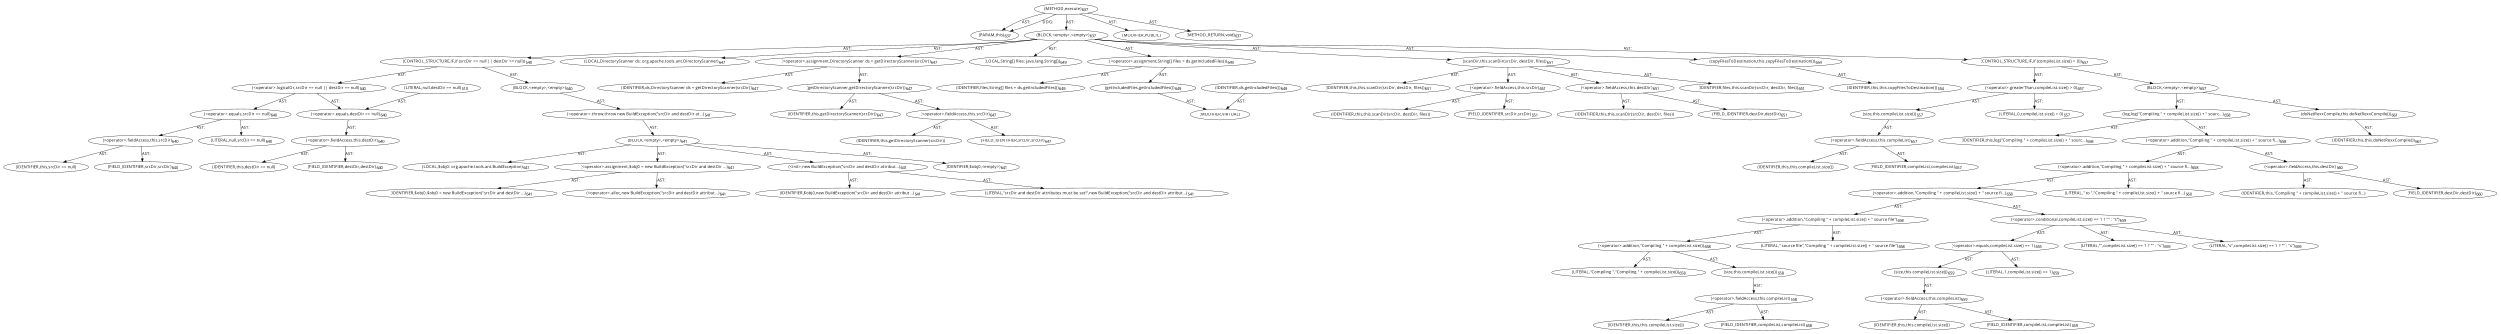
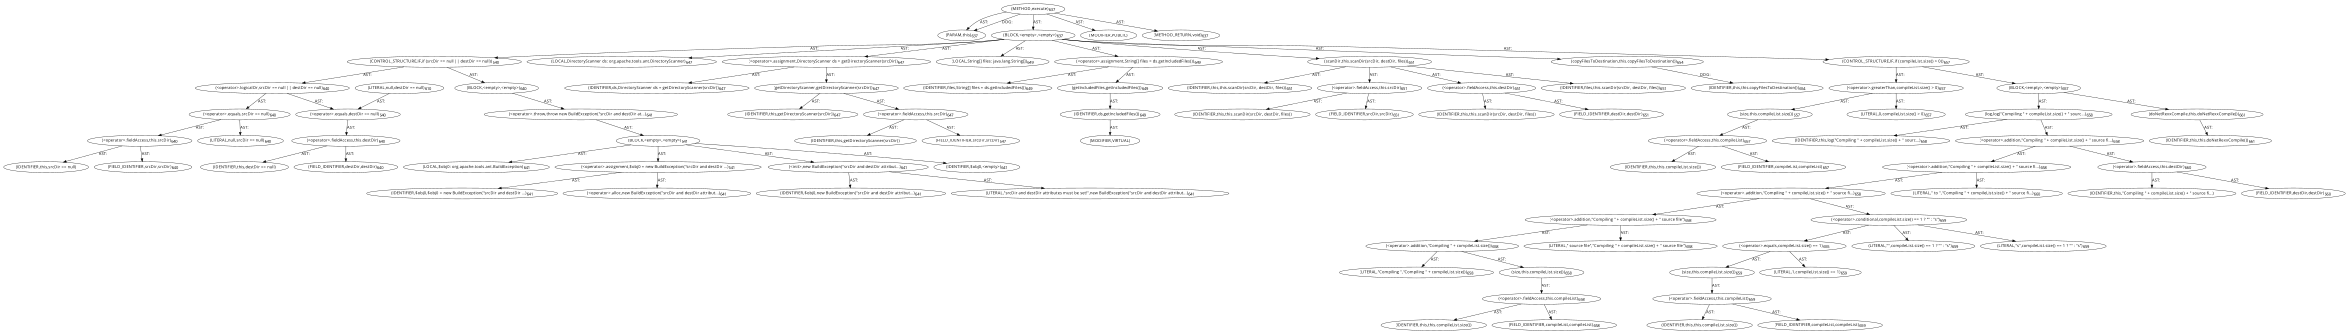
edge "(copyFilesToDestination,this.copyFilesToDestination())" -> "(IDENTIFIER,this,this.copyFilesToDestination())": label "AST: " -> "DDG: "
edge "(getIncludedFiles,getIncludedFiles())" -> "(MODIFIER,VIRTUAL)": now "(getIncludedFiles,getIncludedFiles())" -> "(IDENTIFIER,ds,getIncludedFiles())"
